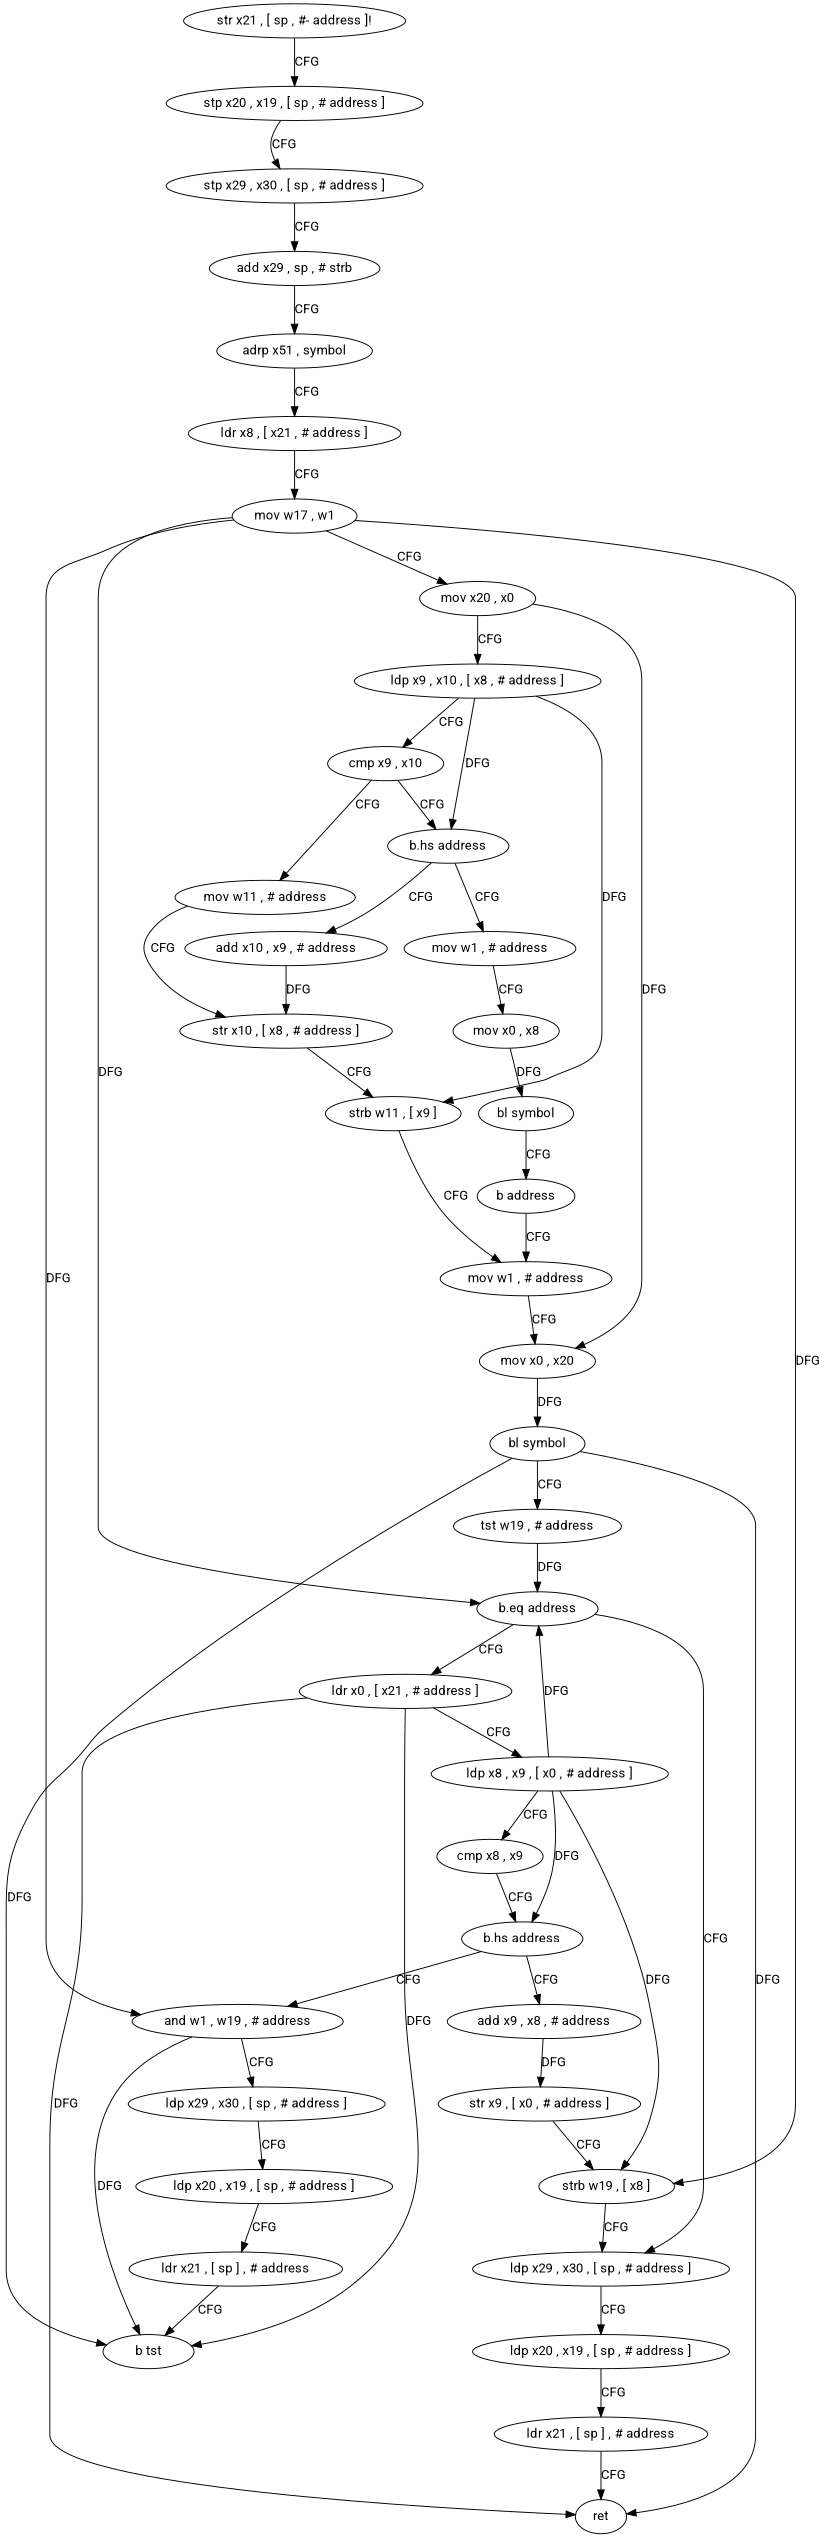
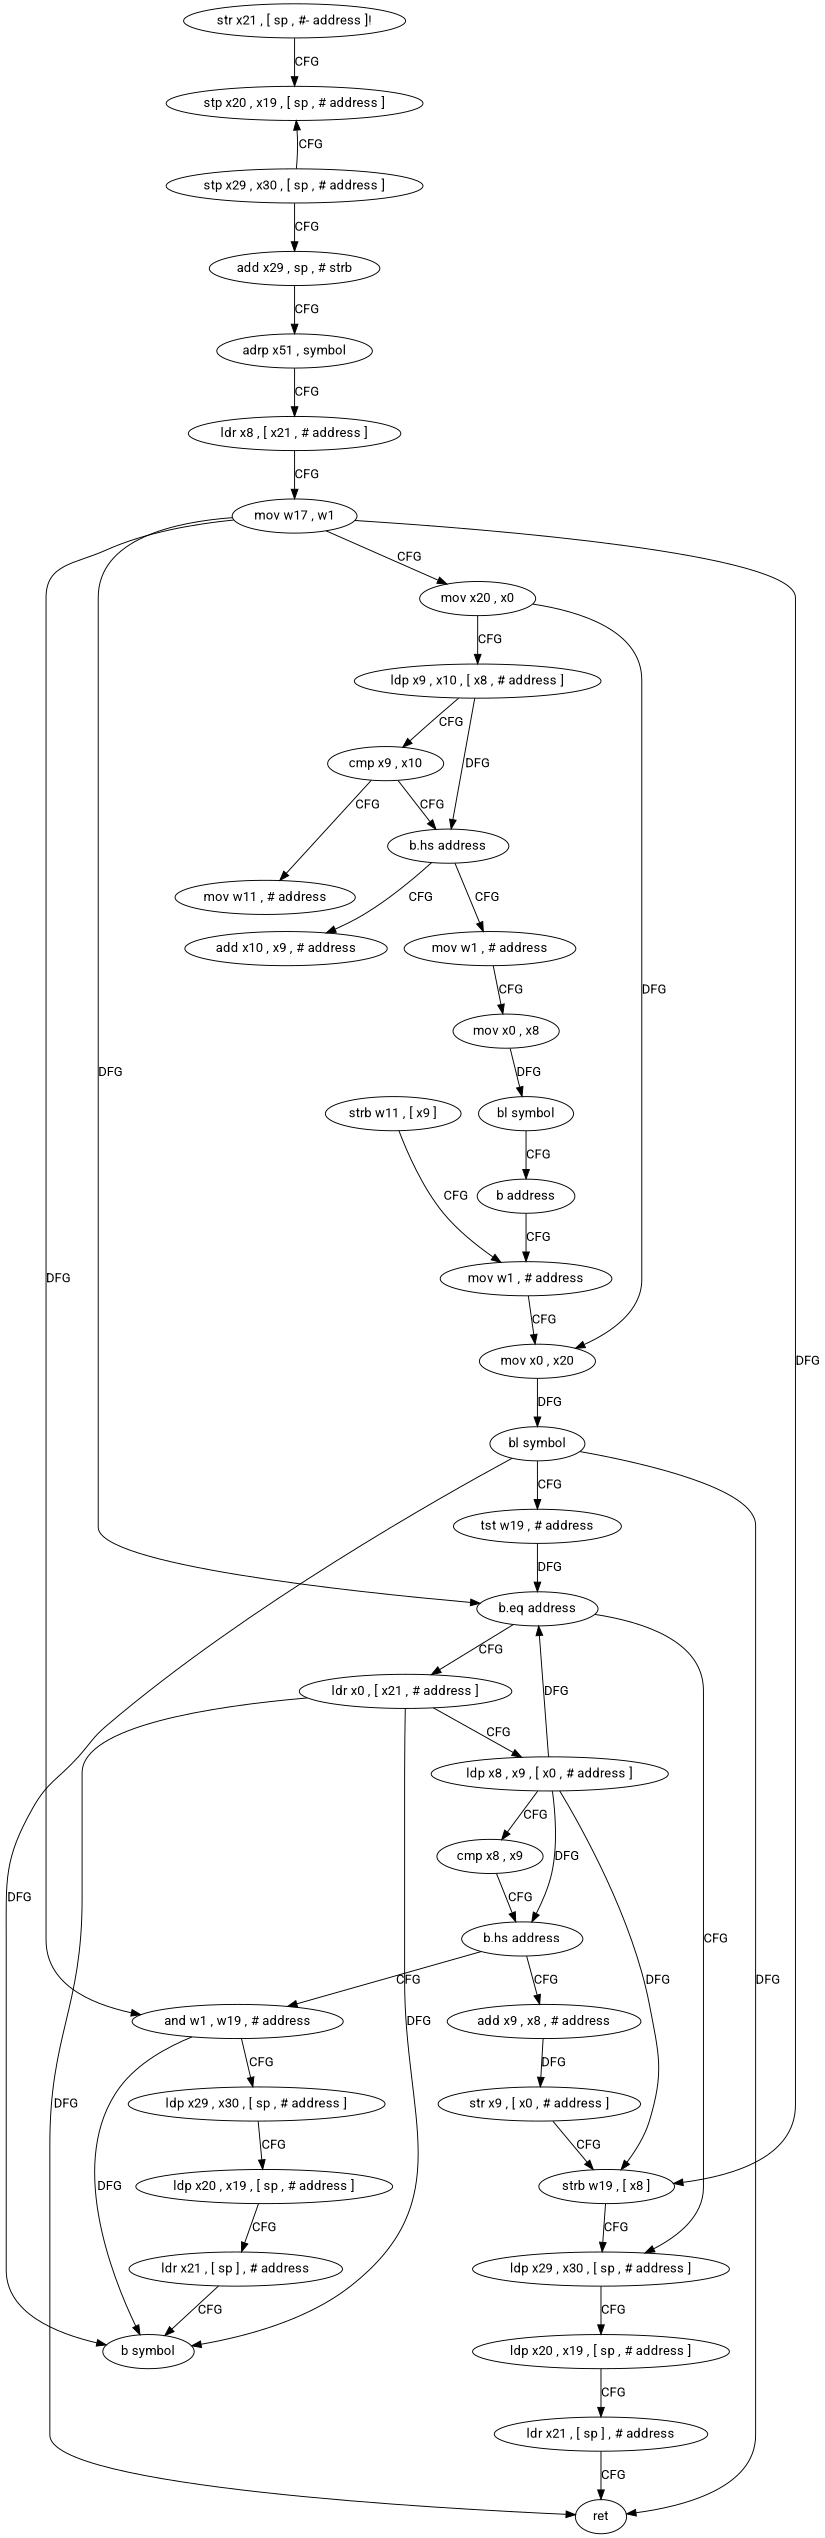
edge "stp x20 , x19 , [ sp , # address ]" -> "stp x29 , x30 , [ sp , # address ]": reversed
edge "ldp x9 , x10 , [ x8 , # address ]" -> "strb w11 , [ x9 ]": removed, label "DFG"
node "str x10 , [ x8 , # address ]": removed
node "b tst": label "b tst" -> "b symbol"
